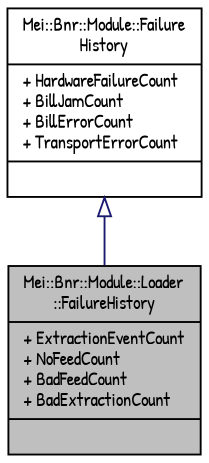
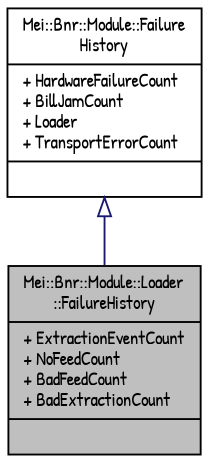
node "Mei::Bnr::Module::Failure": text "+ BillErrorCount" -> "+ Loader"
